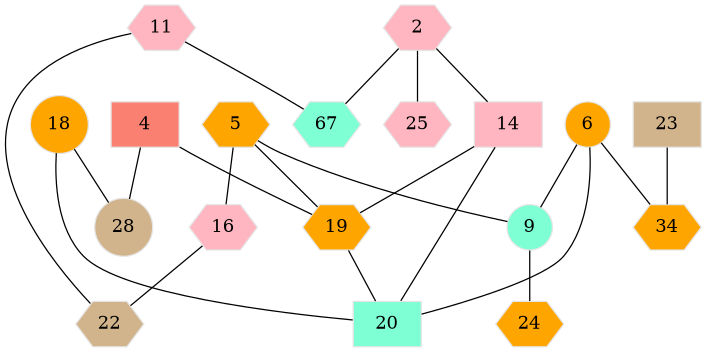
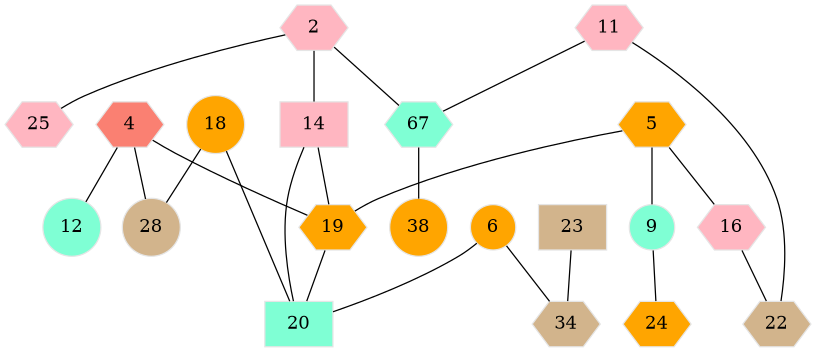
node "4": shape box -> hexagon
edge "6" -- "9": removed
node "12": added
node "38": added
node "34": fillcolor orange -> tan
